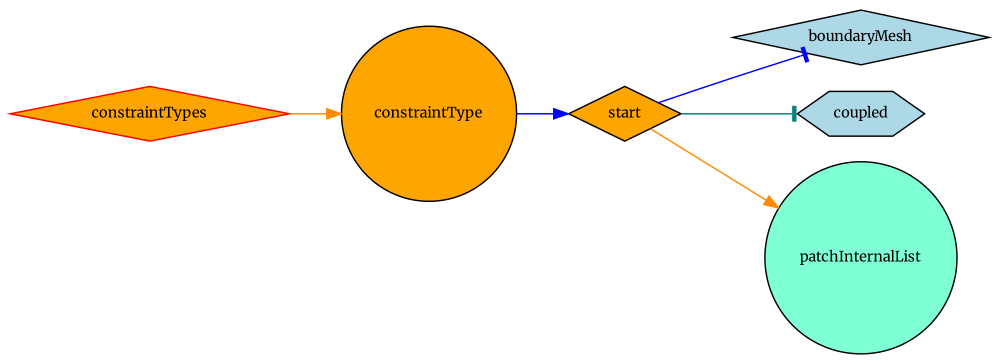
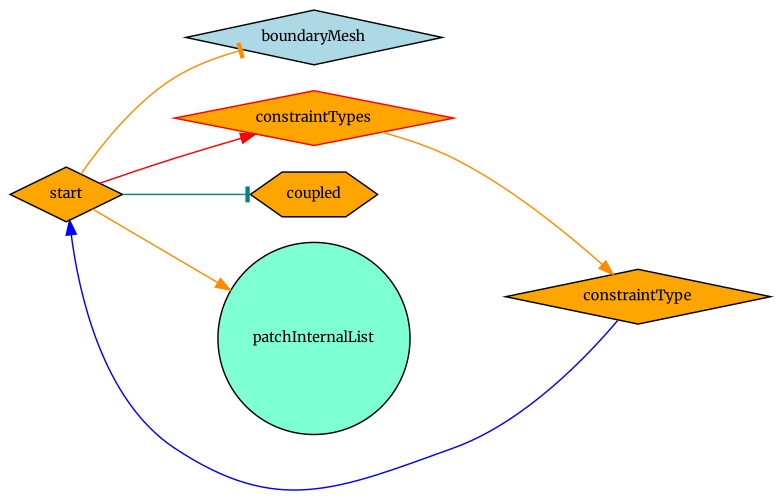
edge "start" -> "boundaryMesh": color blue -> darkorange
node "constraintType": shape circle -> diamond
node "coupled": fillcolor lightblue -> orange
edge "start" -> "constraintTypes": added
